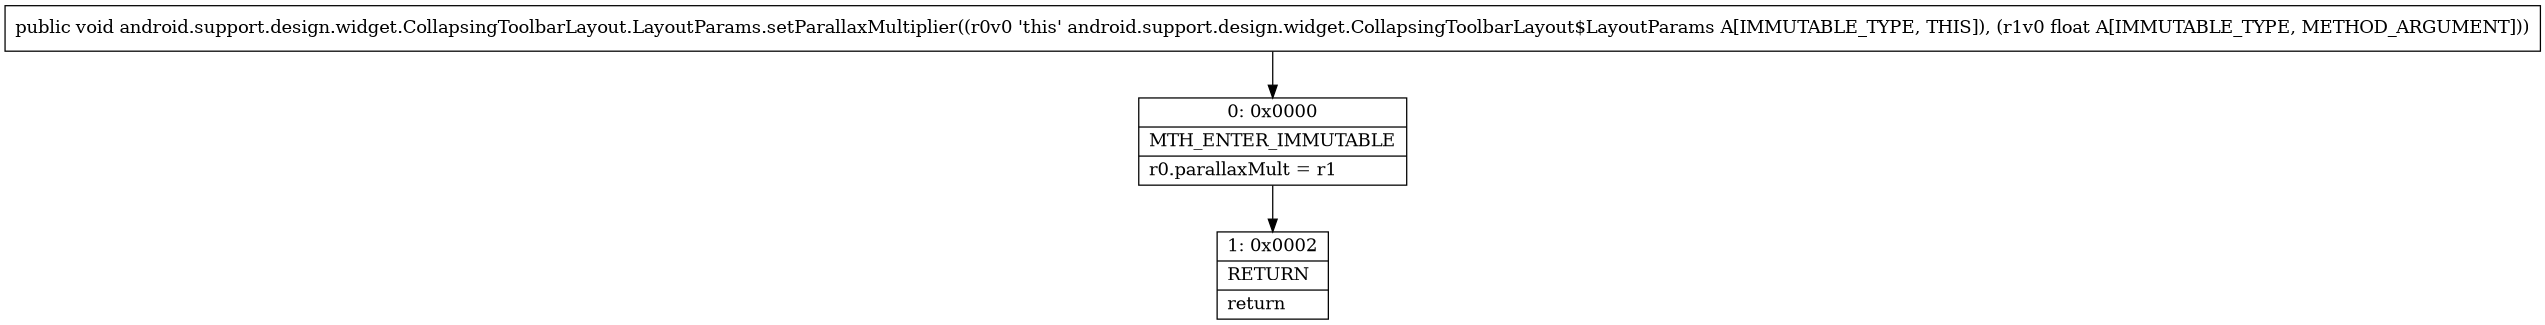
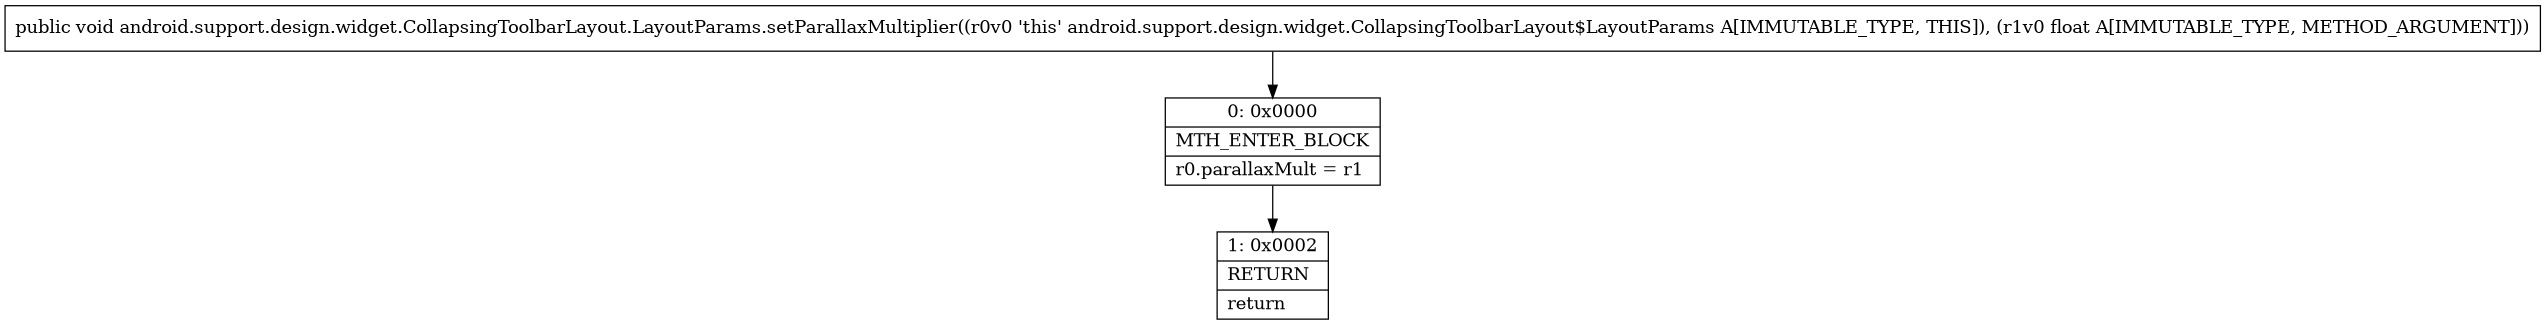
node "0: 0x0000": text "MTH_ENTER_IMMUTABLE" -> "MTH_ENTER_BLOCK"
